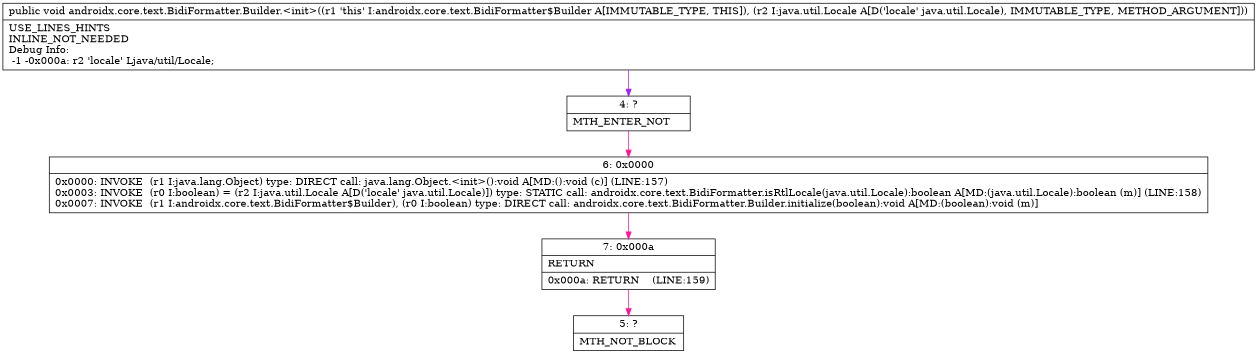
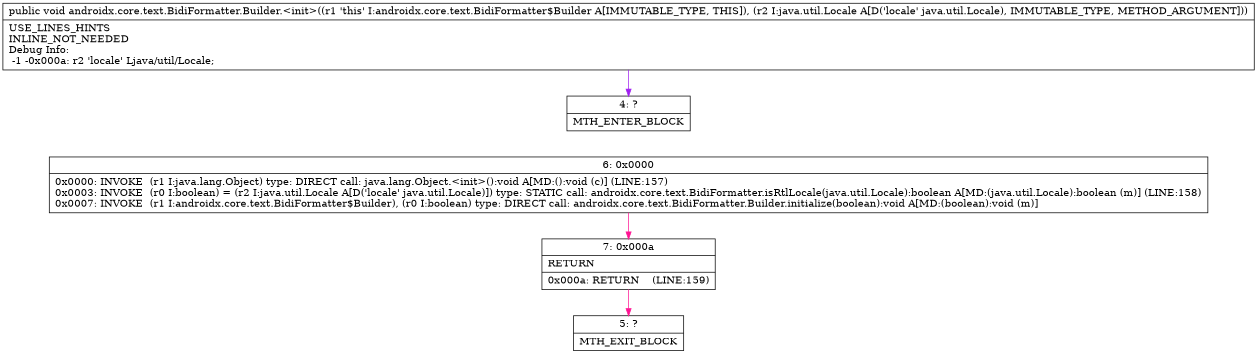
node "4: ?": text "MTH_ENTER_NOT" -> "MTH_ENTER_BLOCK"
edge "4: ?" -> "6: 0x0000": removed
node "5: ?": text "MTH_NOT_BLOCK" -> "MTH_EXIT_BLOCK"
